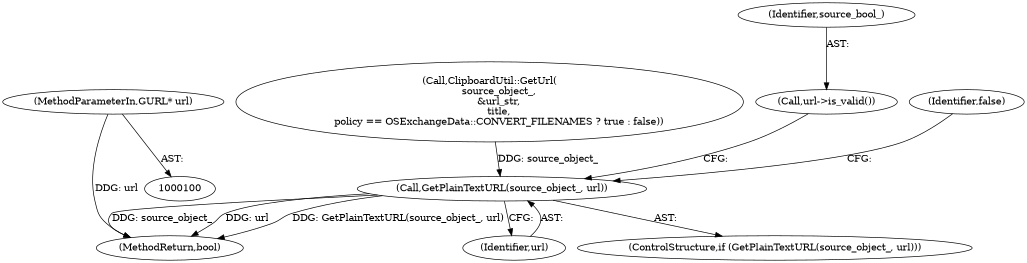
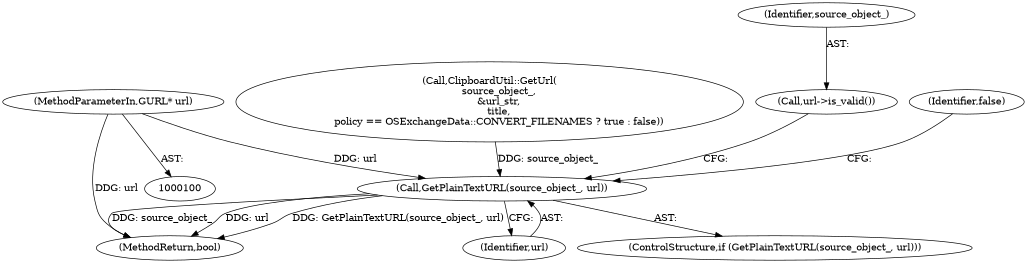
node "(Identifier,source_bool_)": label "(Identifier,source_bool_)" -> "(Identifier,source_object_)"
edge "(MethodParameterIn,GURL* url)" -> "(Call,GetPlainTextURL(source_object_, url))": added, label "DDG: url"
